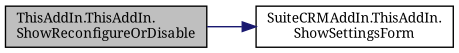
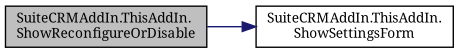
node "ThisAddIn.ThisAddIn. ShowReconfigureOrDisable": label "ThisAddIn.ThisAddIn. ShowReconfigureOrDisable" -> "SuiteCRMAddIn.ThisAddIn. ShowReconfigureOrDisable"
